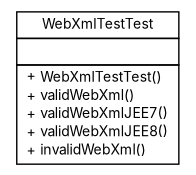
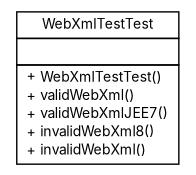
node "WebXmlTestTest": text "+ validWebXmlJEE8()" -> "+ invalidWebXml8()"
